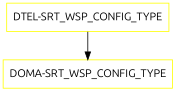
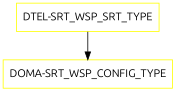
node "DTEL-SRT_WSP_CONFIG_TYPE": label "DTEL-SRT_WSP_CONFIG_TYPE" -> "DTEL-SRT_WSP_SRT_TYPE"
